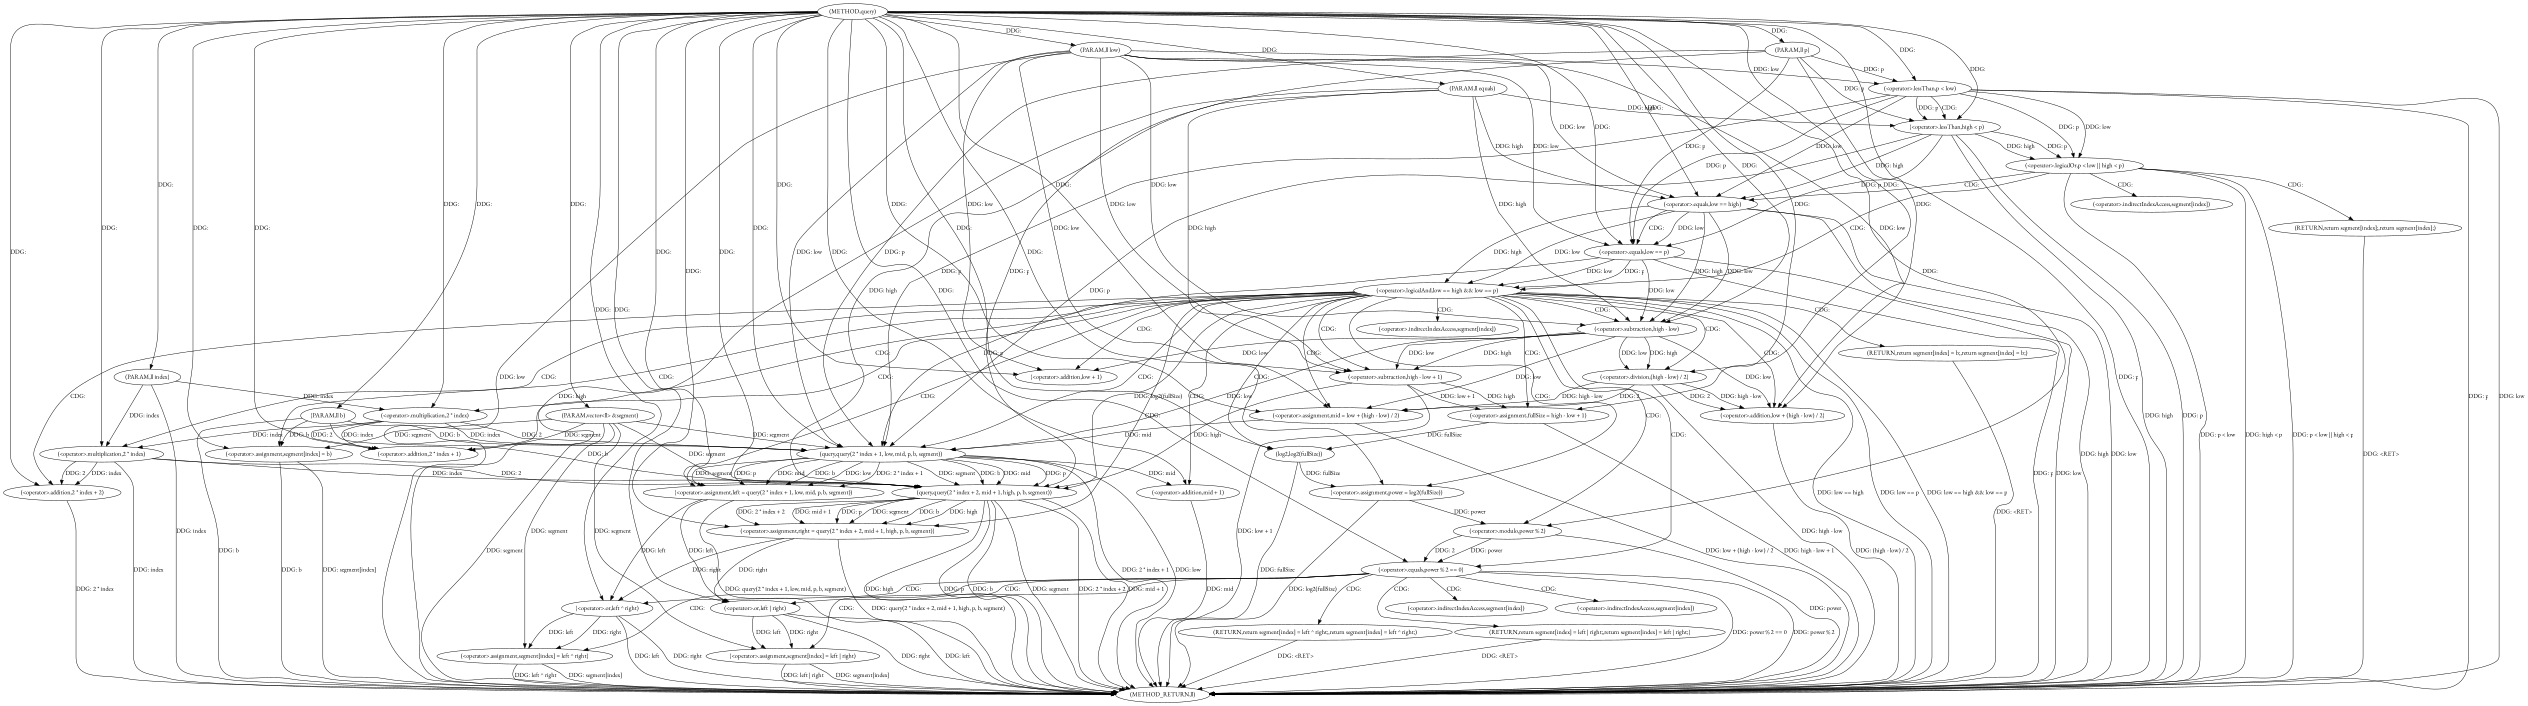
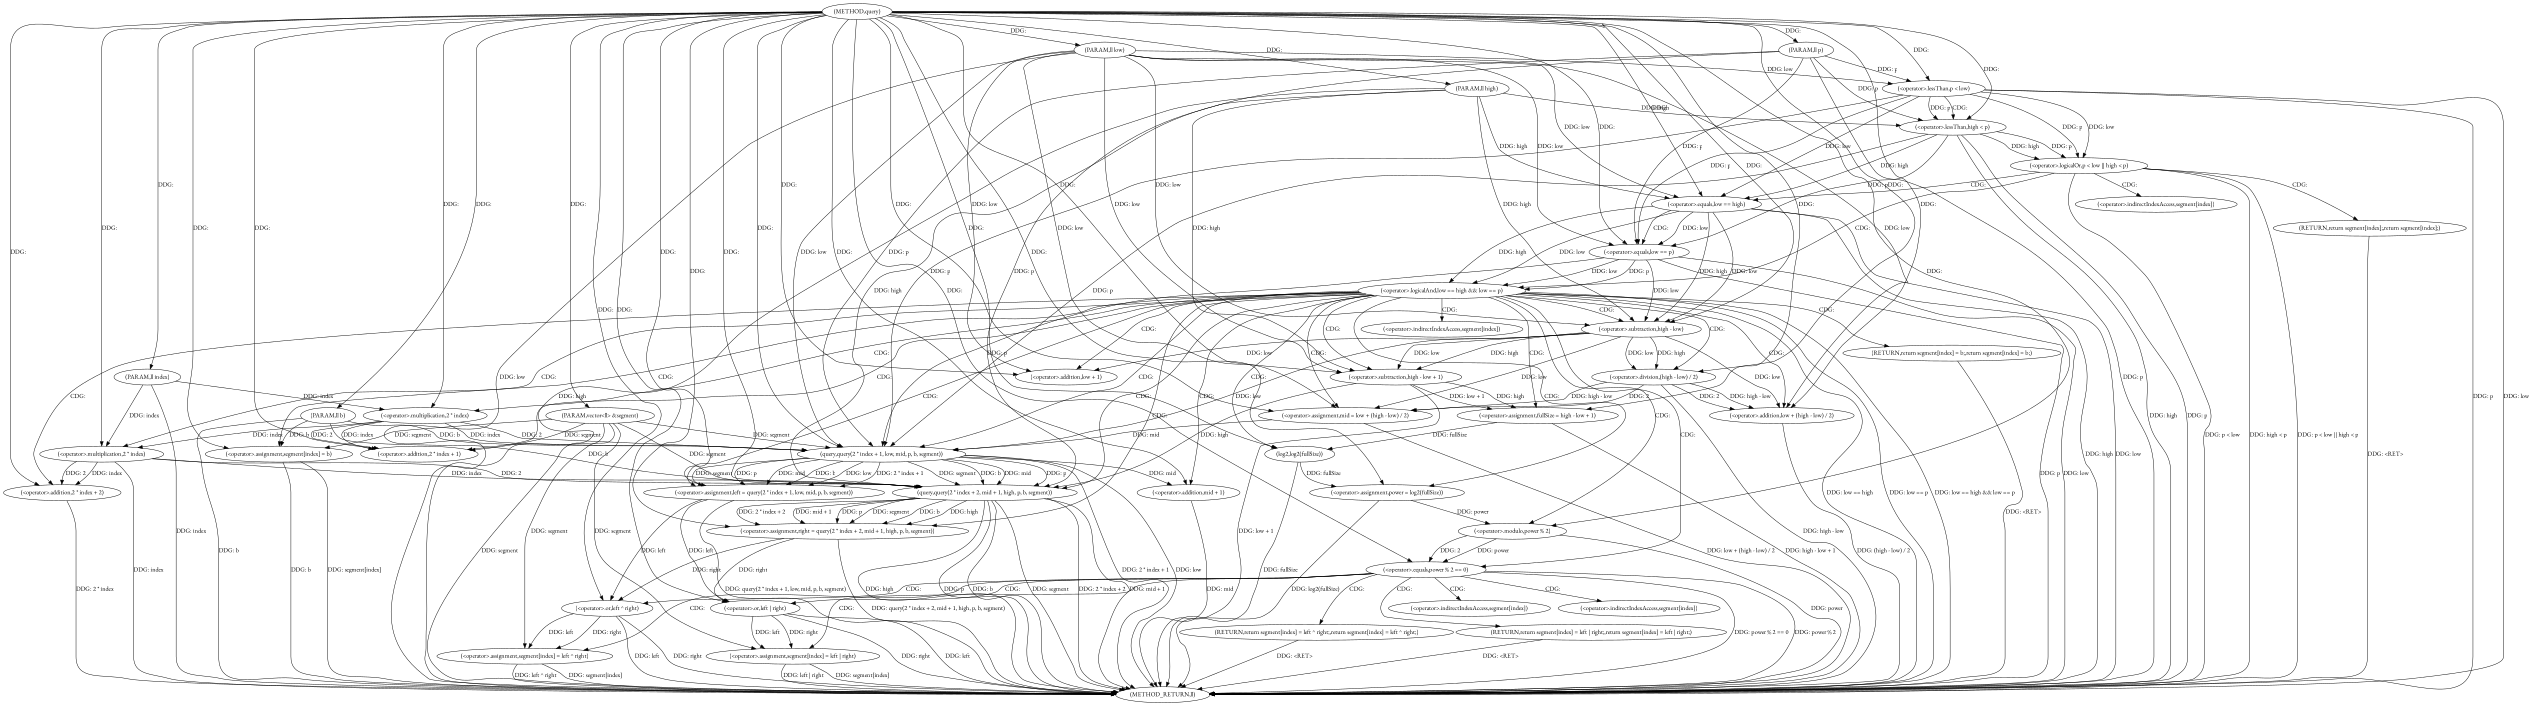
node "(PARAM,ll equals)": label "(PARAM,ll equals)" -> "(PARAM,ll high)"
edge "(<operator>.logicalAnd,low == high && low == p)" -> "(query,query(2 * index + 2, mid + 1, high, p, b, segment))": label "DDG: log2(fullSize)" -> "CDG: "
